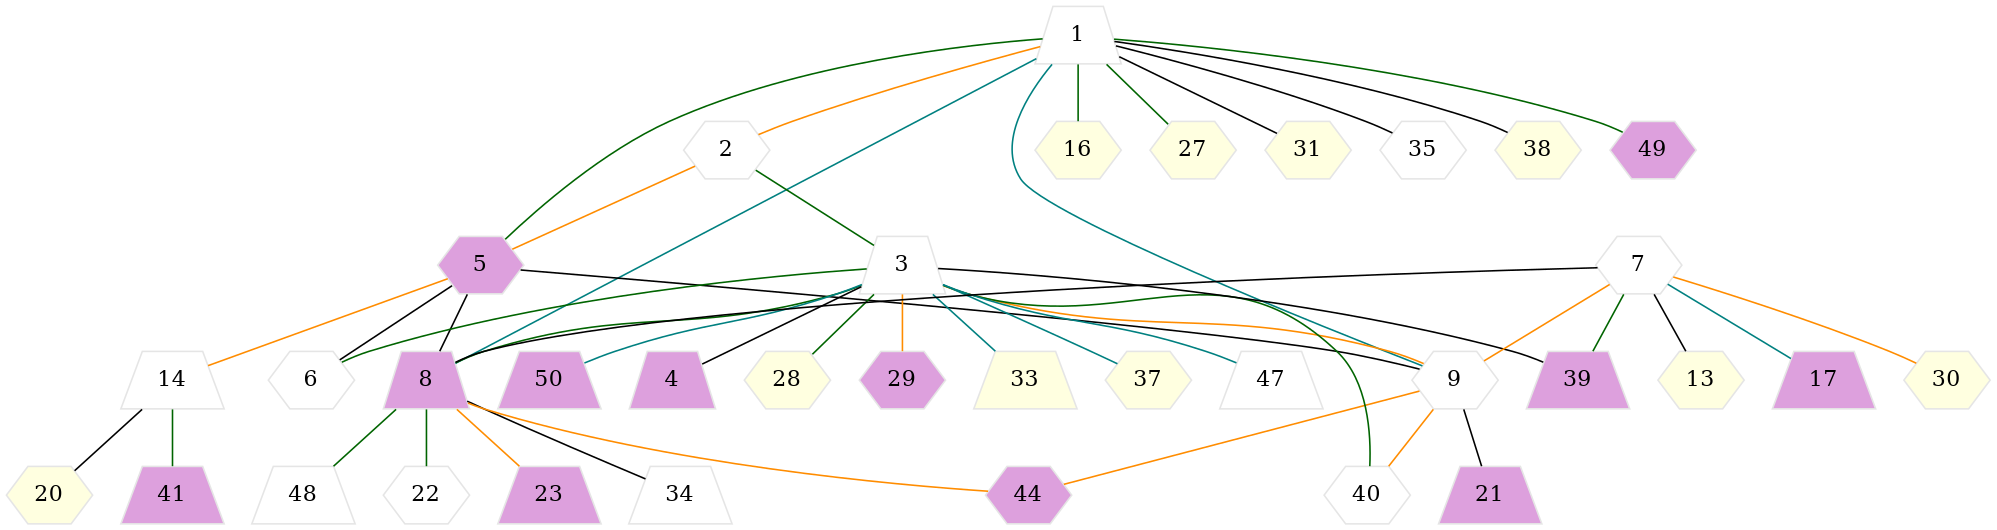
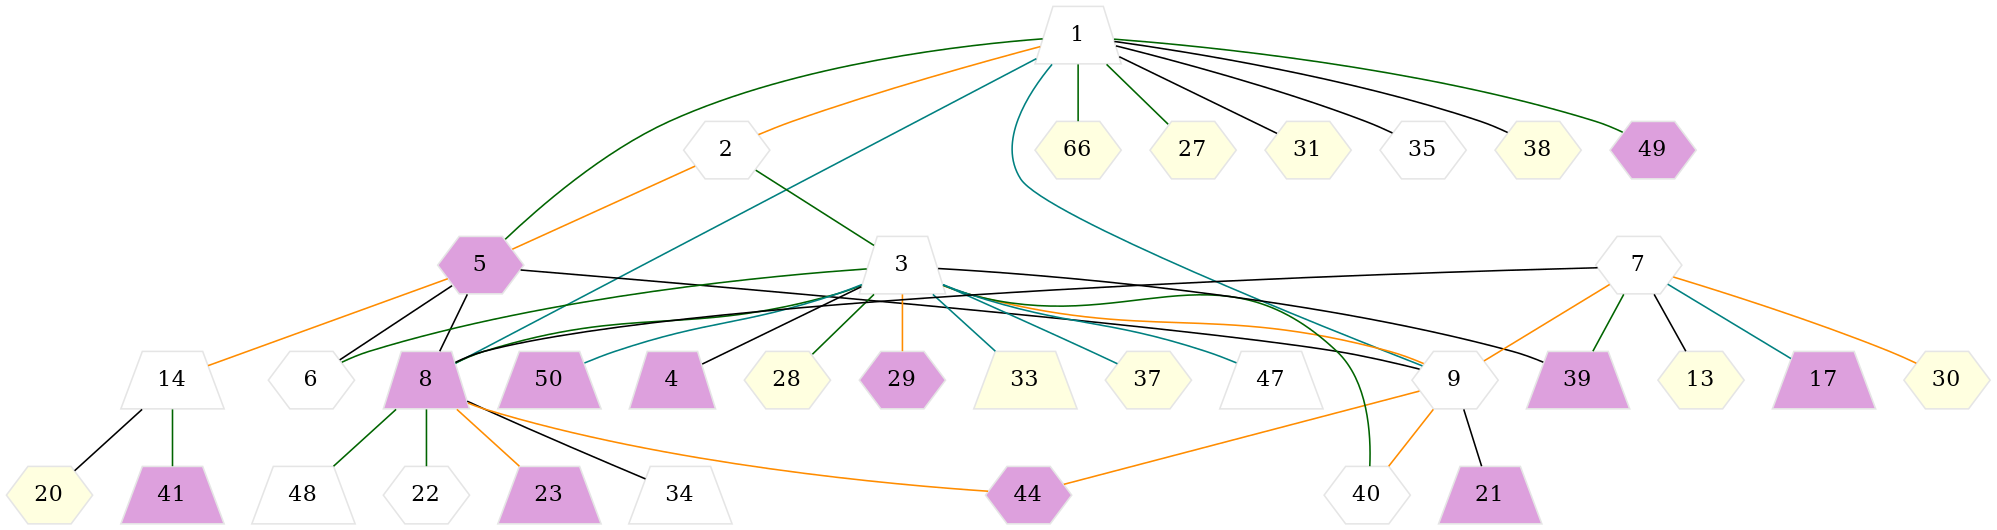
node "16": label "16" -> "66"
